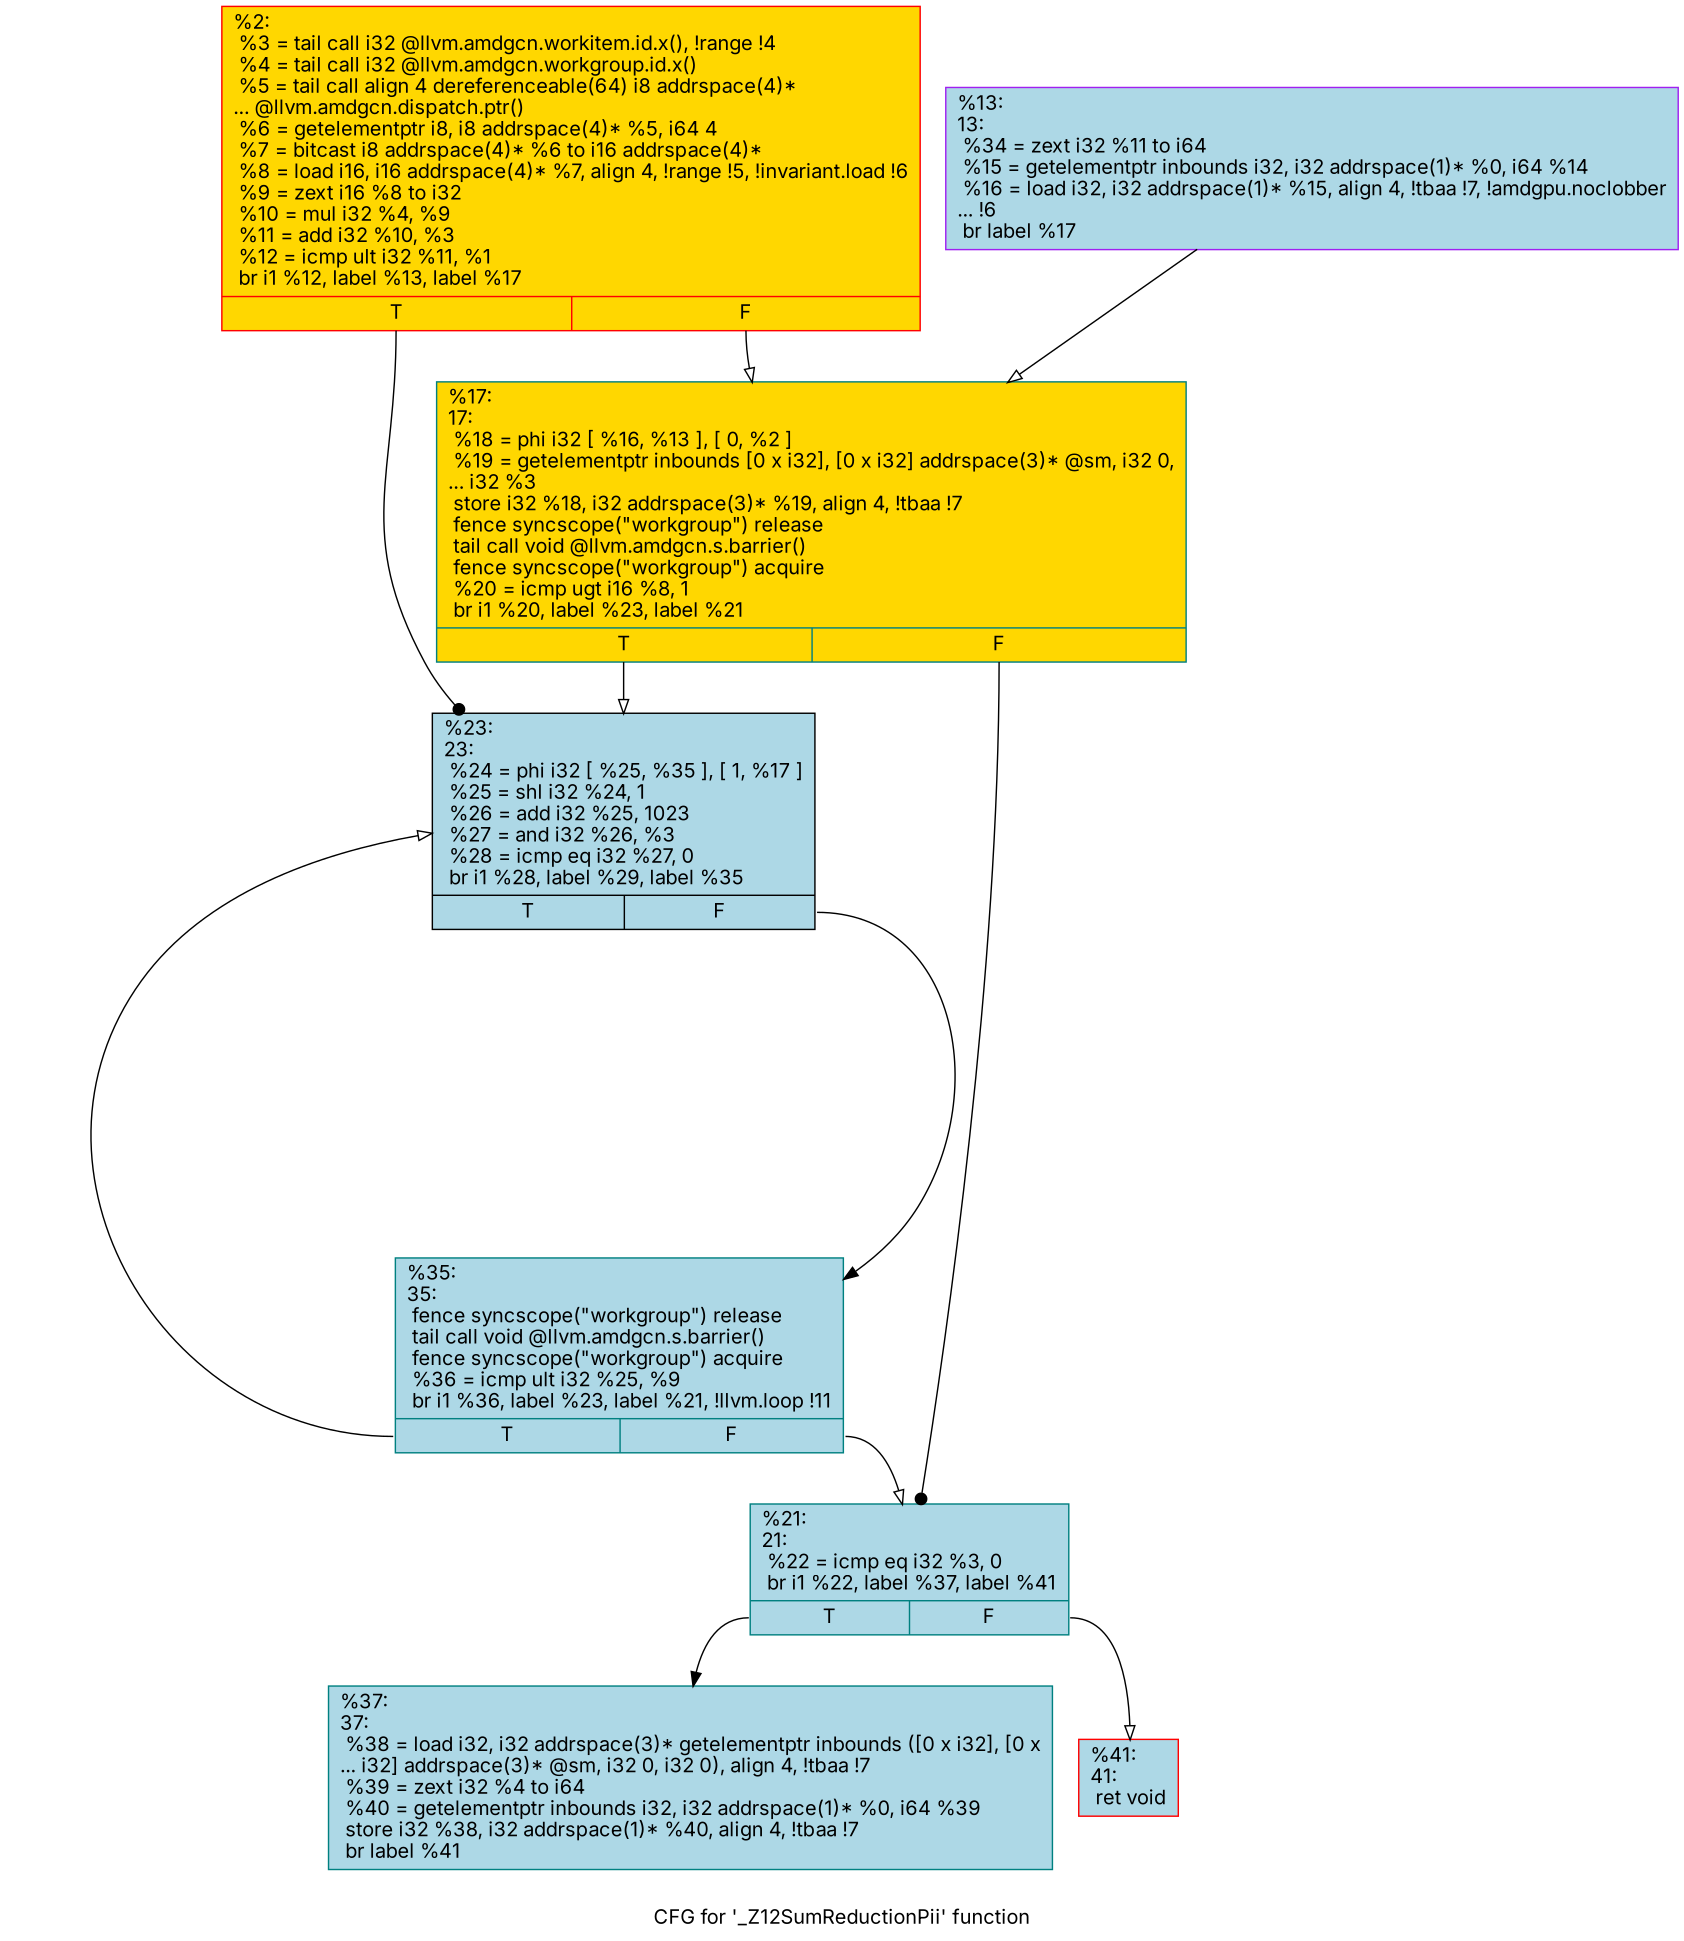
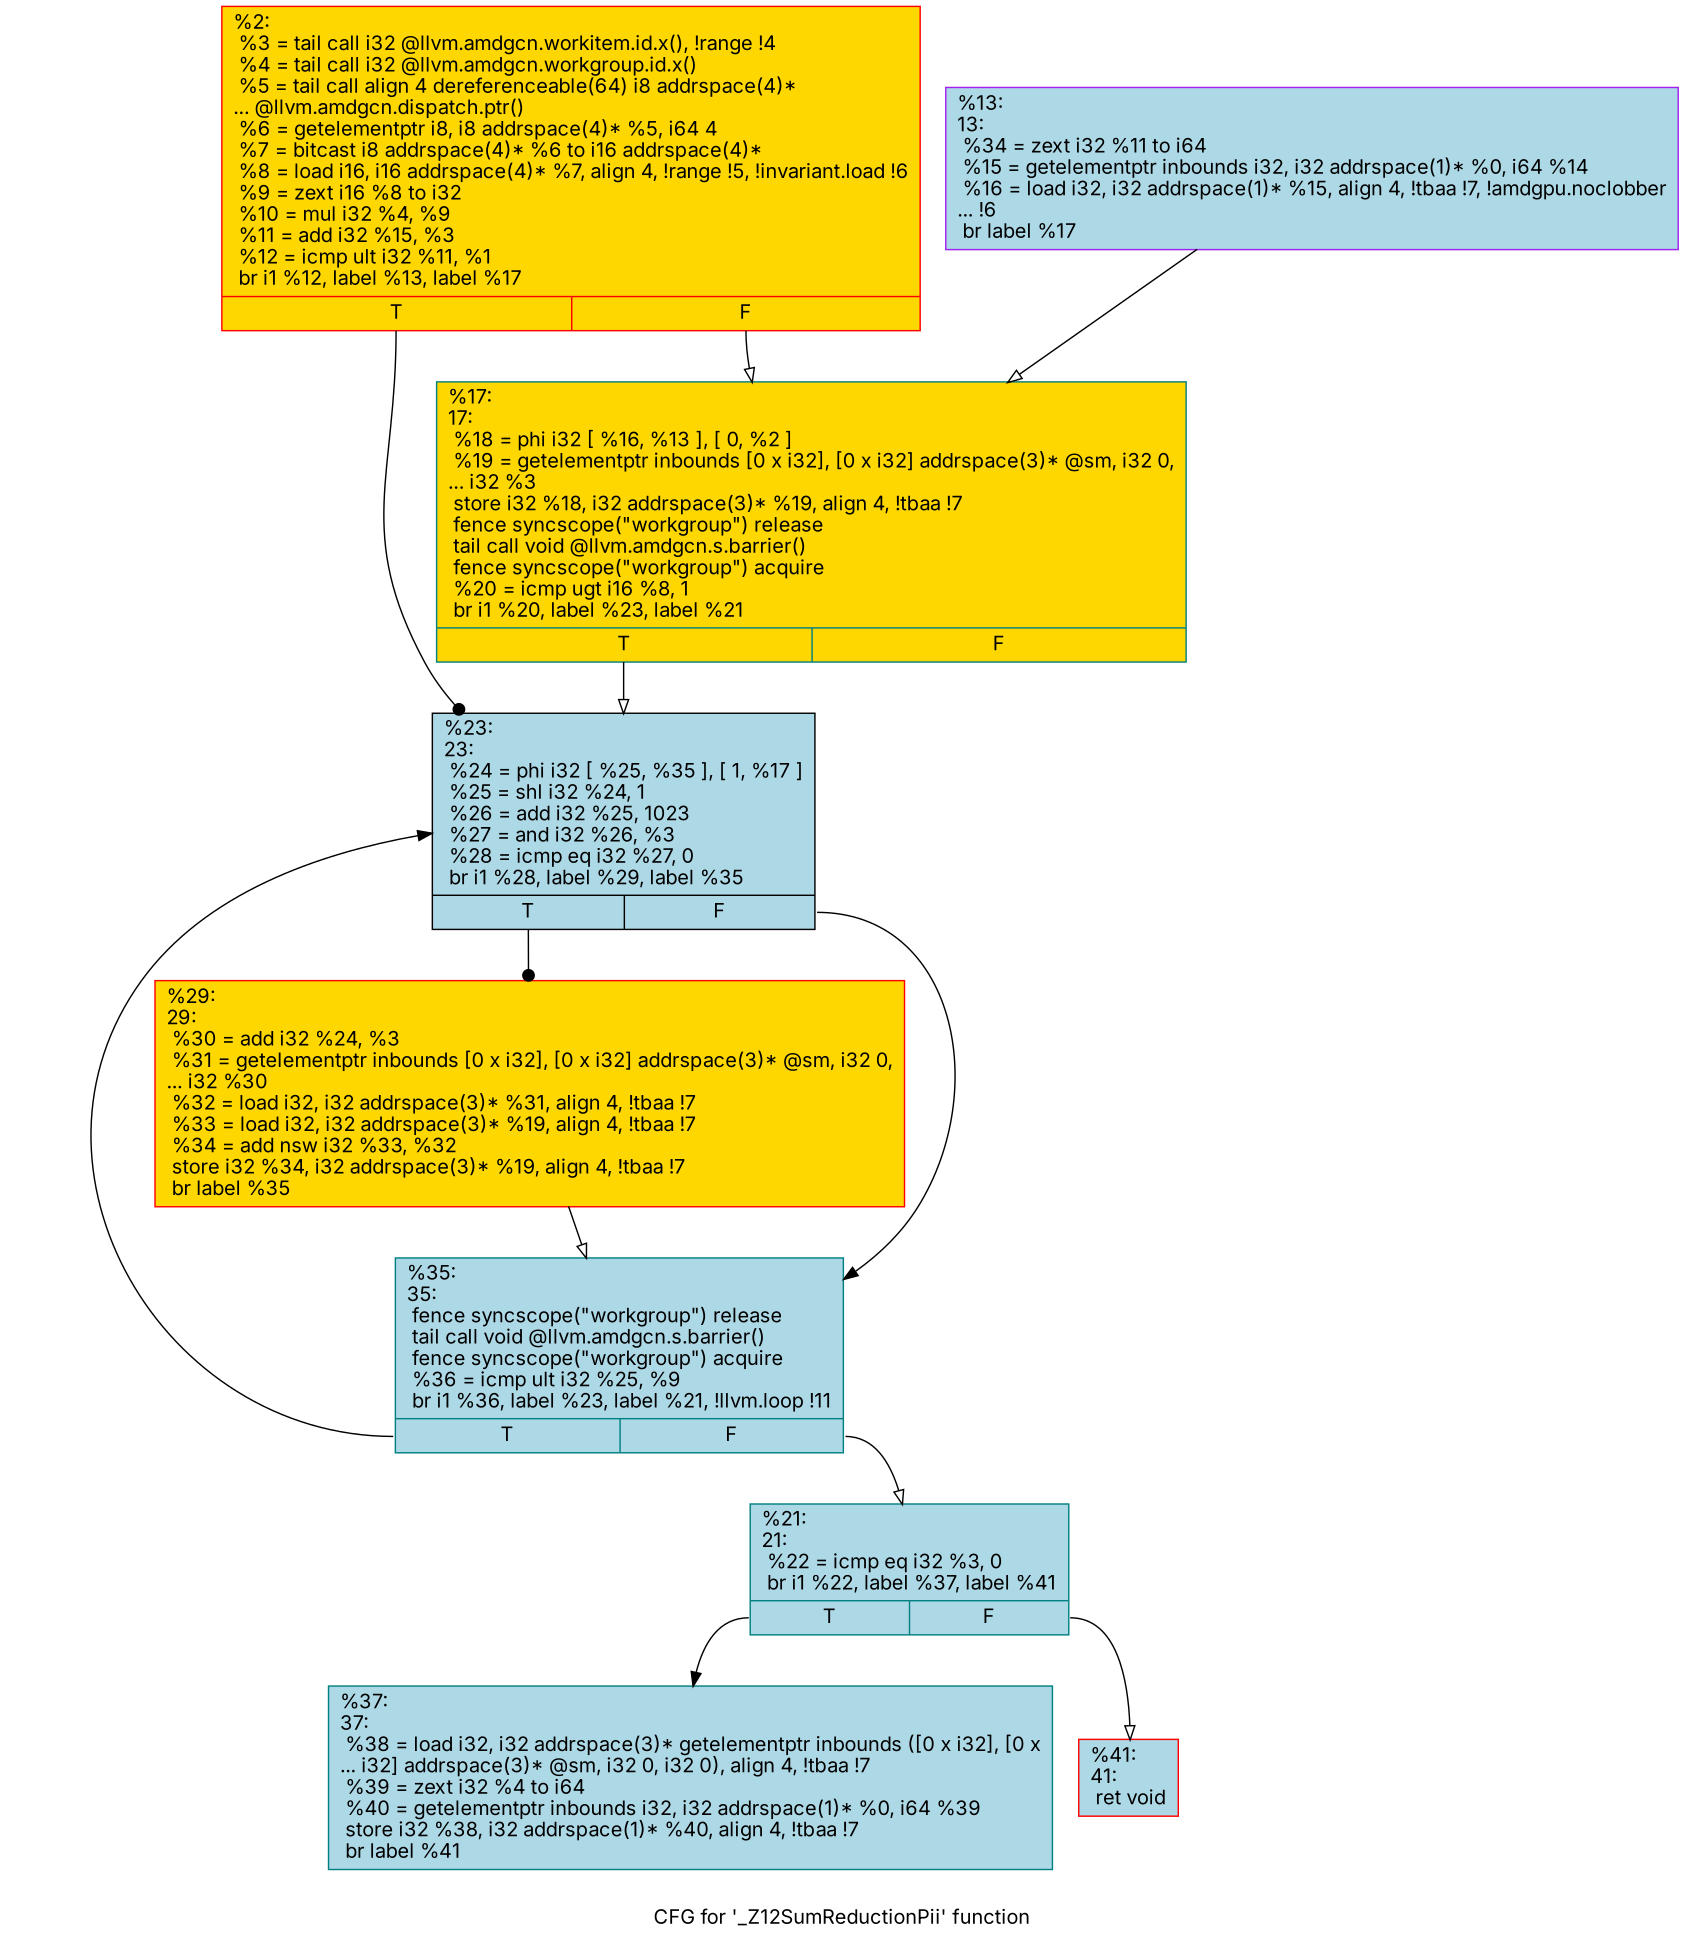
node "%2:": text "%11 = add i32 %10, %3" -> "%11 = add i32 %15, %3"
edge "%17:" -> "%21:": removed
node "%29:": added
edge "%35:" -> "%23:": arrowhead onormal -> normal
